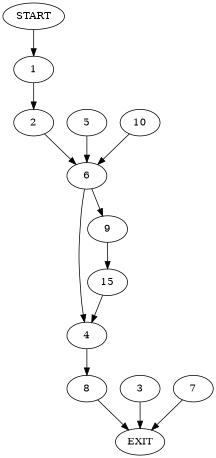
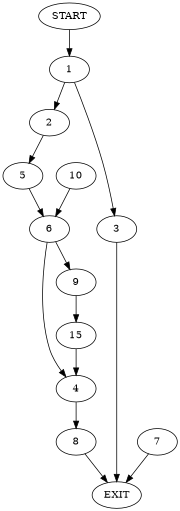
edge "1" -> "3": added
edge "2" -> "6": now "2" -> "5"
